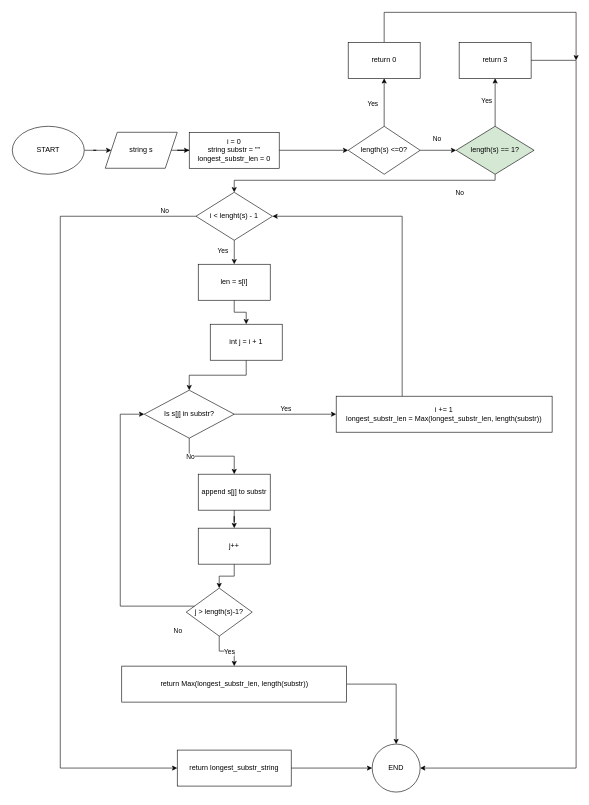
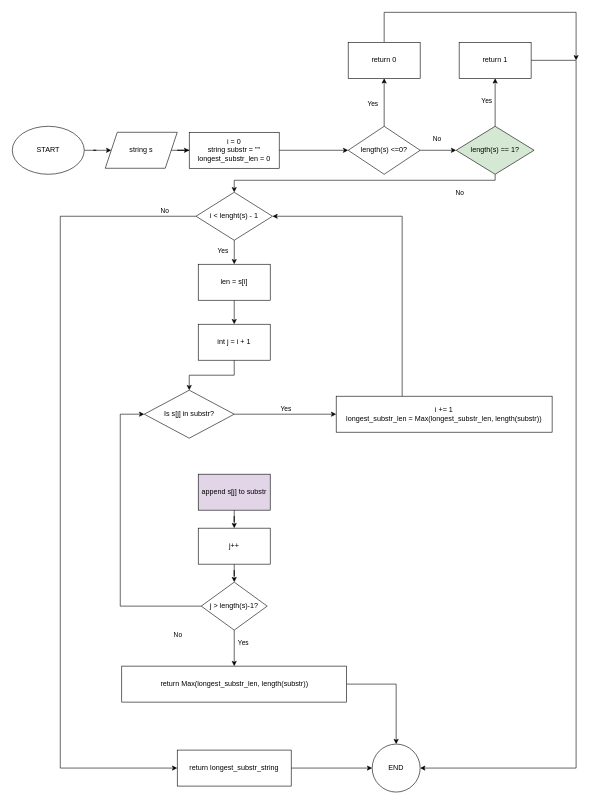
node "return 3": label "return 3" -> "return 1"
node "int j = i + 1": moved (246, 342) -> (234, 342)
edge "Is s[j] in substr?" -> "append s[j] to substr": removed, label "No"
node "append s[j] to substr": fillcolor #ffffff -> #e1d5e7
node "j > length(s)-1?": moved (219, 612) -> (234, 606)
